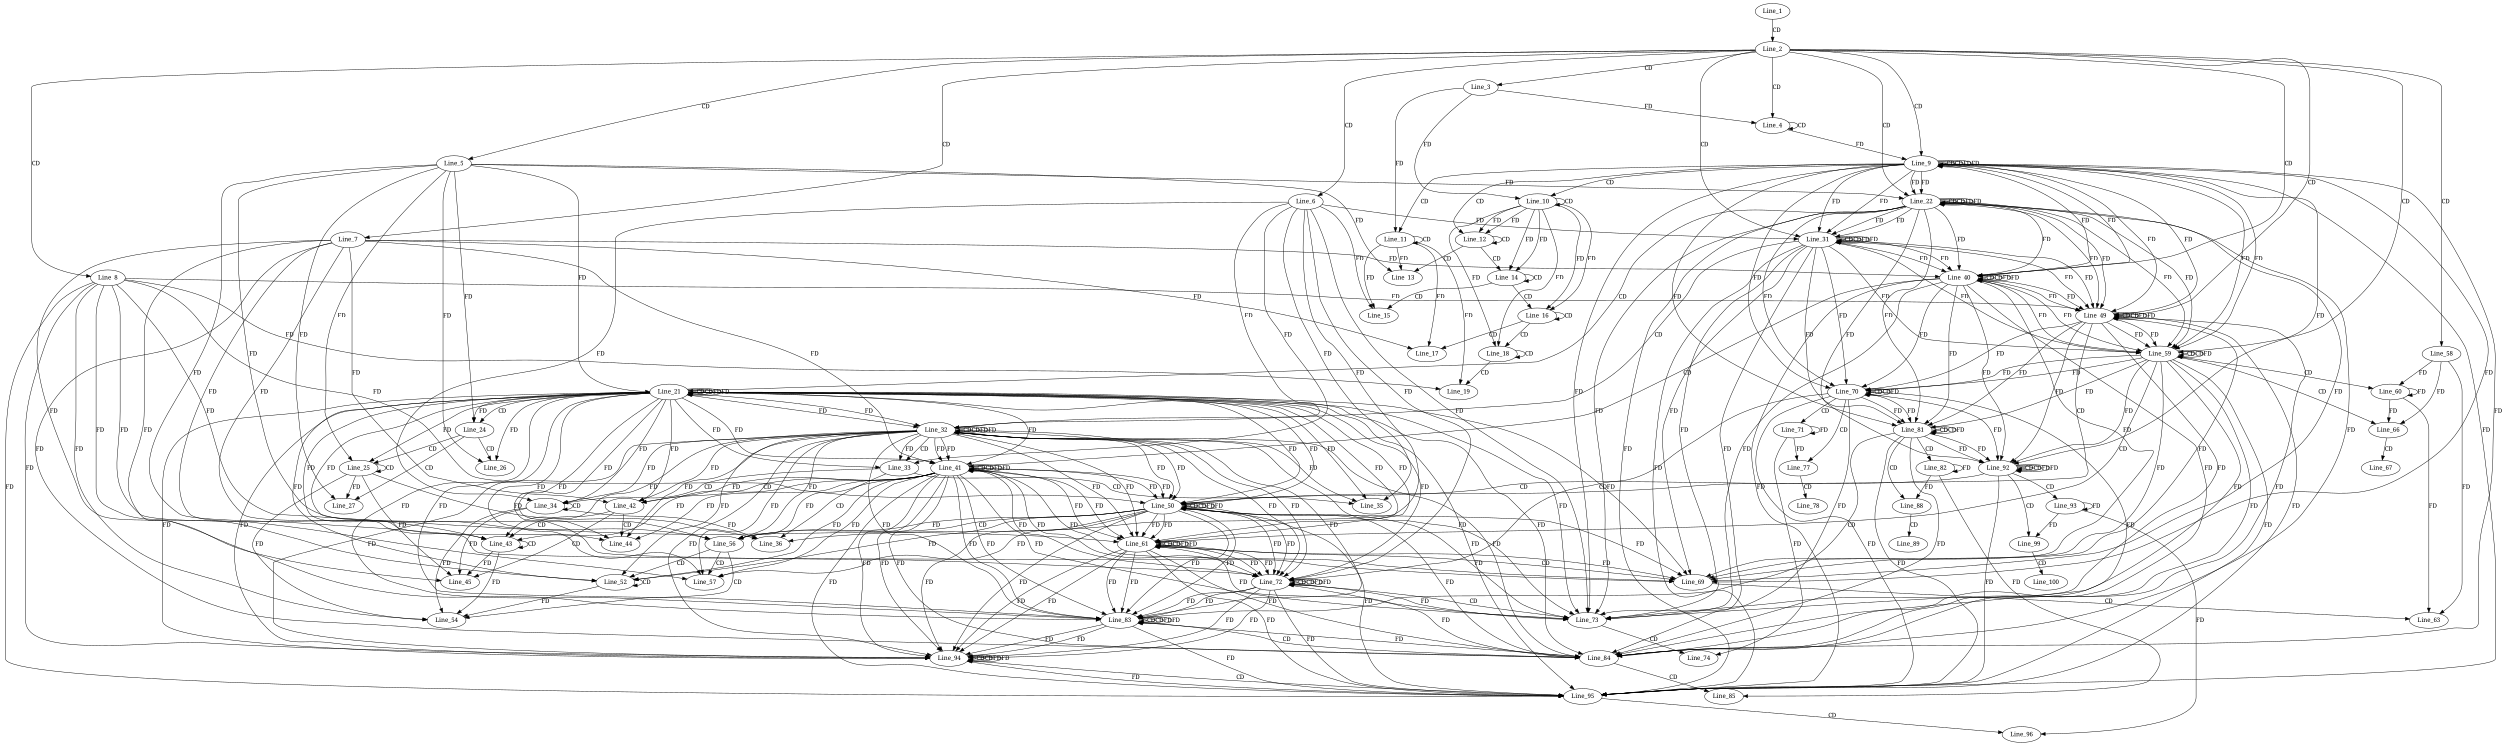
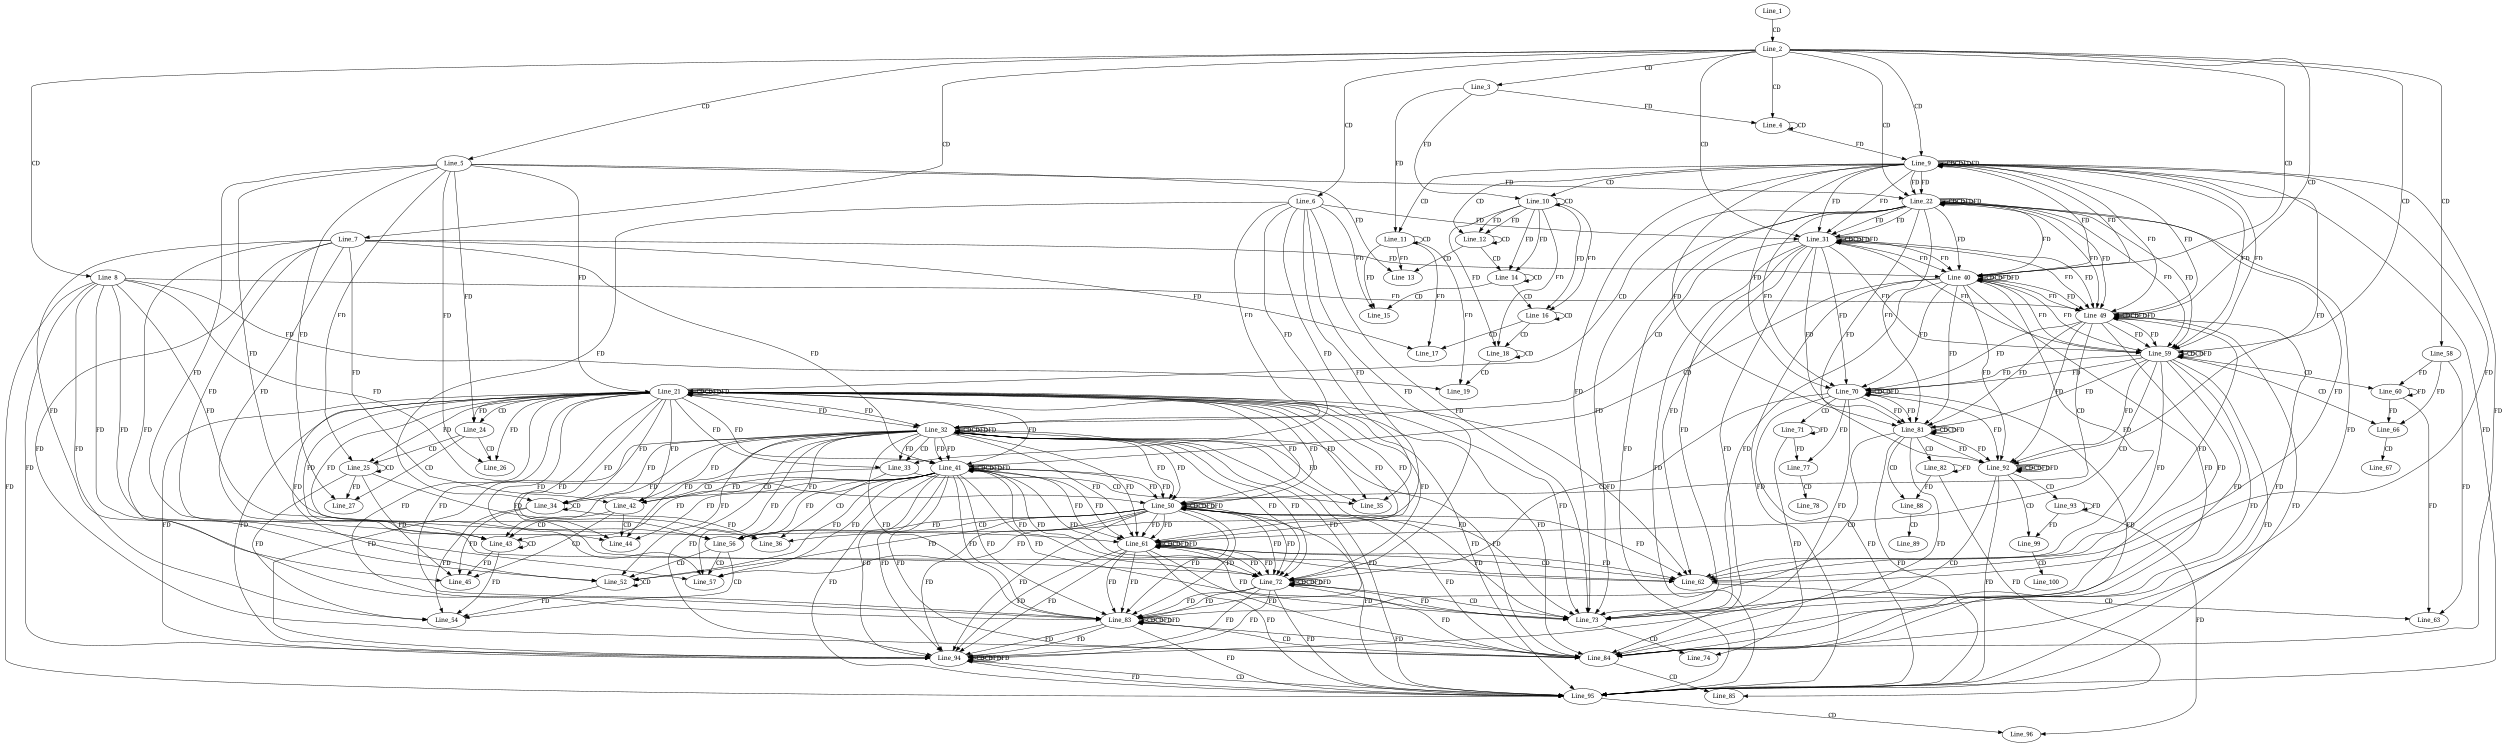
edge "Line_70" -> "Line_77": label "CD" -> "FD"
edge "Line_92" -> "Line_50": now "Line_92" -> "Line_94"
edge "Line_32" -> "Line_95": added, label "FD"
node "Line_69": label "Line_69" -> "Line_62"
